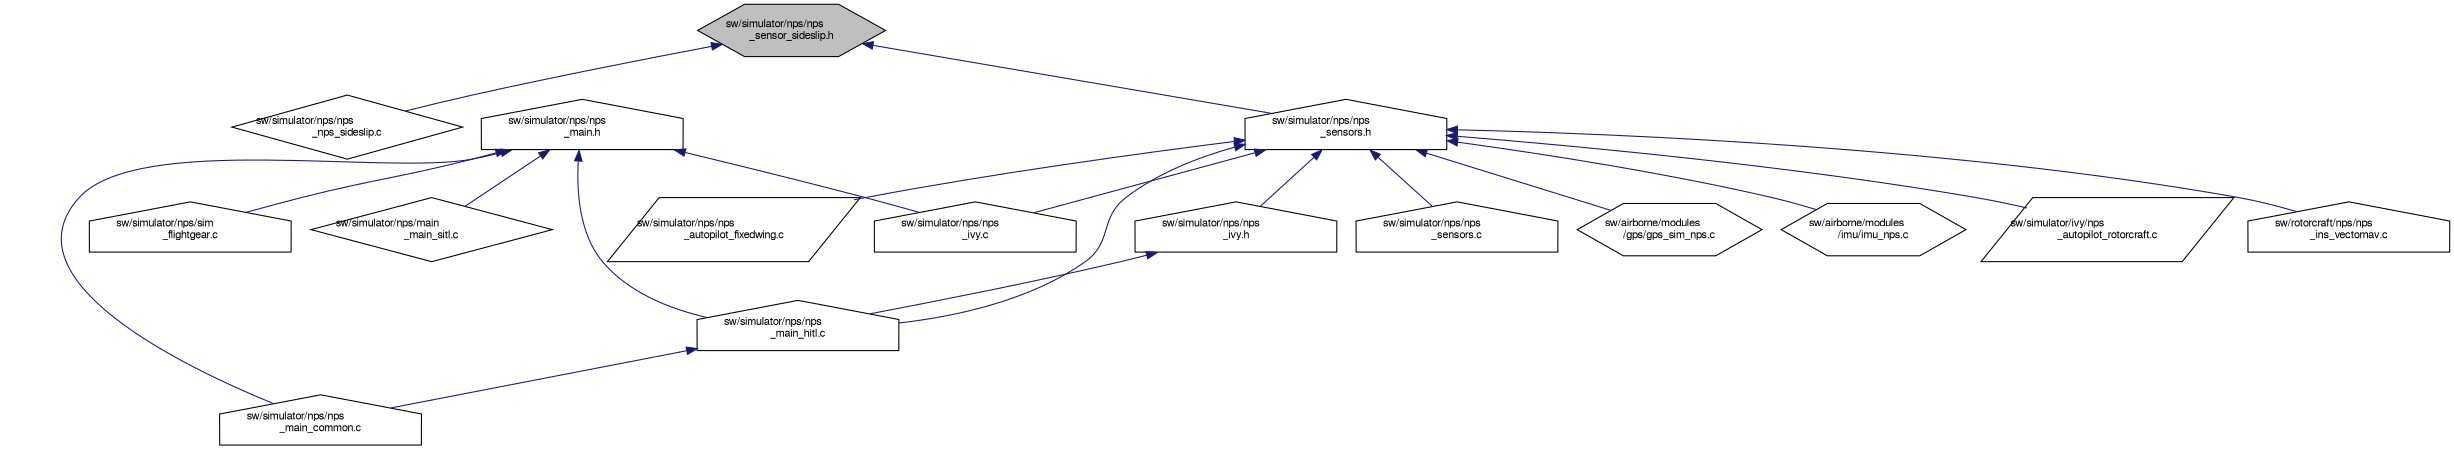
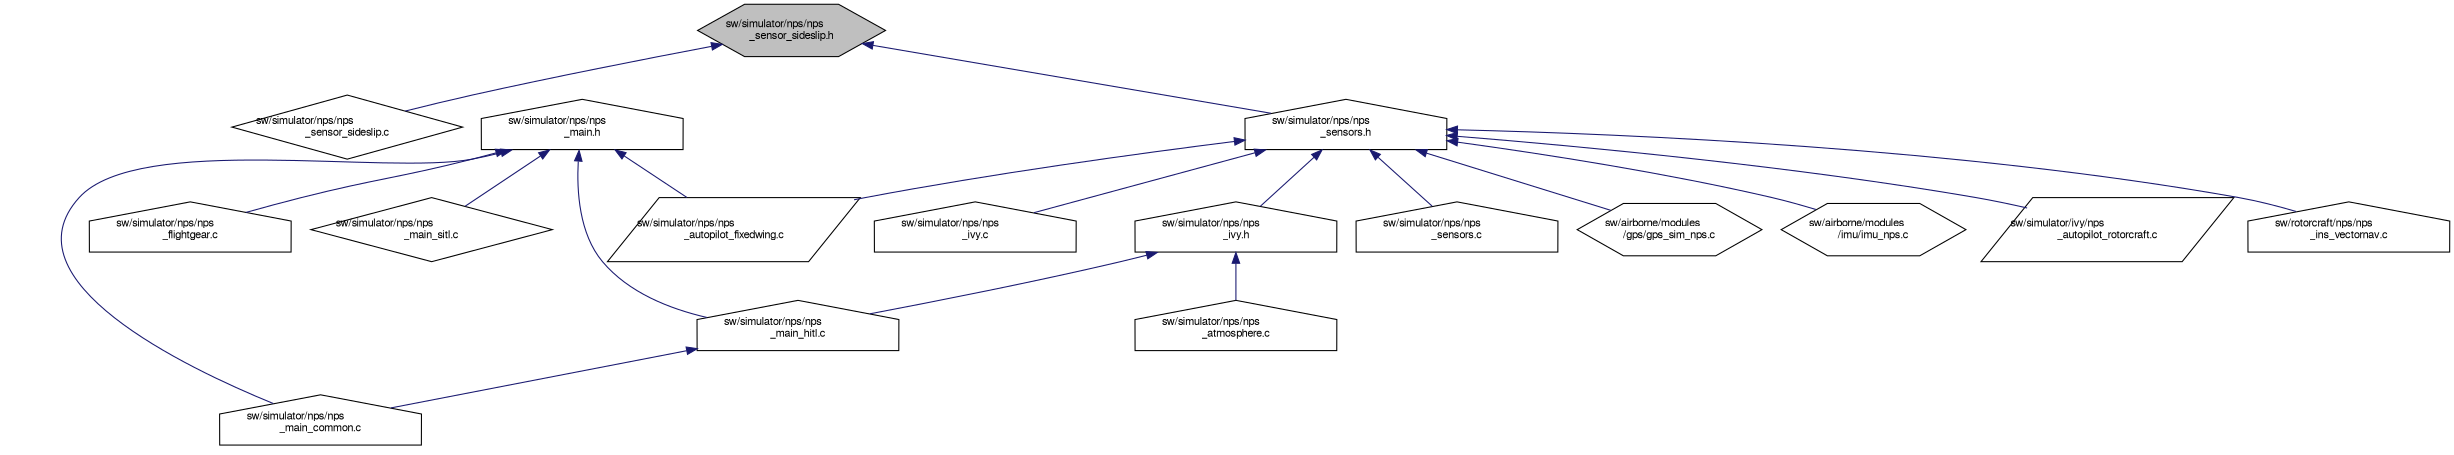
node "sw/simulator/nps/nps _nps_sideslip.c": label "sw/simulator/nps/nps _nps_sideslip.c" -> "sw/simulator/nps/nps _sensor_sideslip.c"
edge "sw/simulator/nps/nps _ivy.c" -> "sw/simulator/nps/nps _main.h": now "sw/simulator/nps/nps _autopilot_fixedwing.c" -> "sw/simulator/nps/nps _main.h"
node "sw/simulator/nps/sim _flightgear.c": label "sw/simulator/nps/sim _flightgear.c" -> "sw/simulator/nps/nps _flightgear.c"
node "sw/simulator/nps/main _main_sitl.c": label "sw/simulator/nps/main _main_sitl.c" -> "sw/simulator/nps/nps _main_sitl.c"
edge "sw/simulator/nps/nps _main_hitl.c" -> "sw/simulator/nps/nps _sensors.h": removed
node "sw/simulator/nps/nps _atmosphere.c": added
